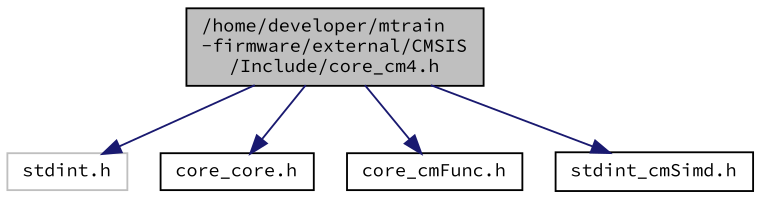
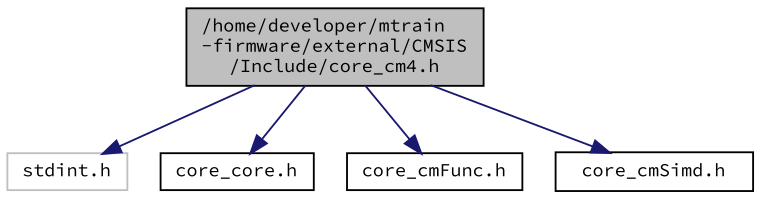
node "stdint_cmSimd.h": label "stdint_cmSimd.h" -> "core_cmSimd.h"
